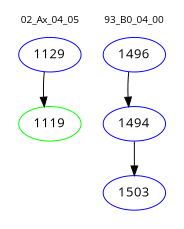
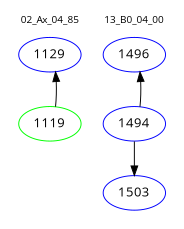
cluster "02_Ax_04_05": label "02_Ax_04_05" -> "02_Ax_04_85"
cluster "93_B0_04_00": label "93_B0_04_00" -> "13_B0_04_00"
edge "1129" -> "1119": reversed
edge "1496" -> "1494": reversed
